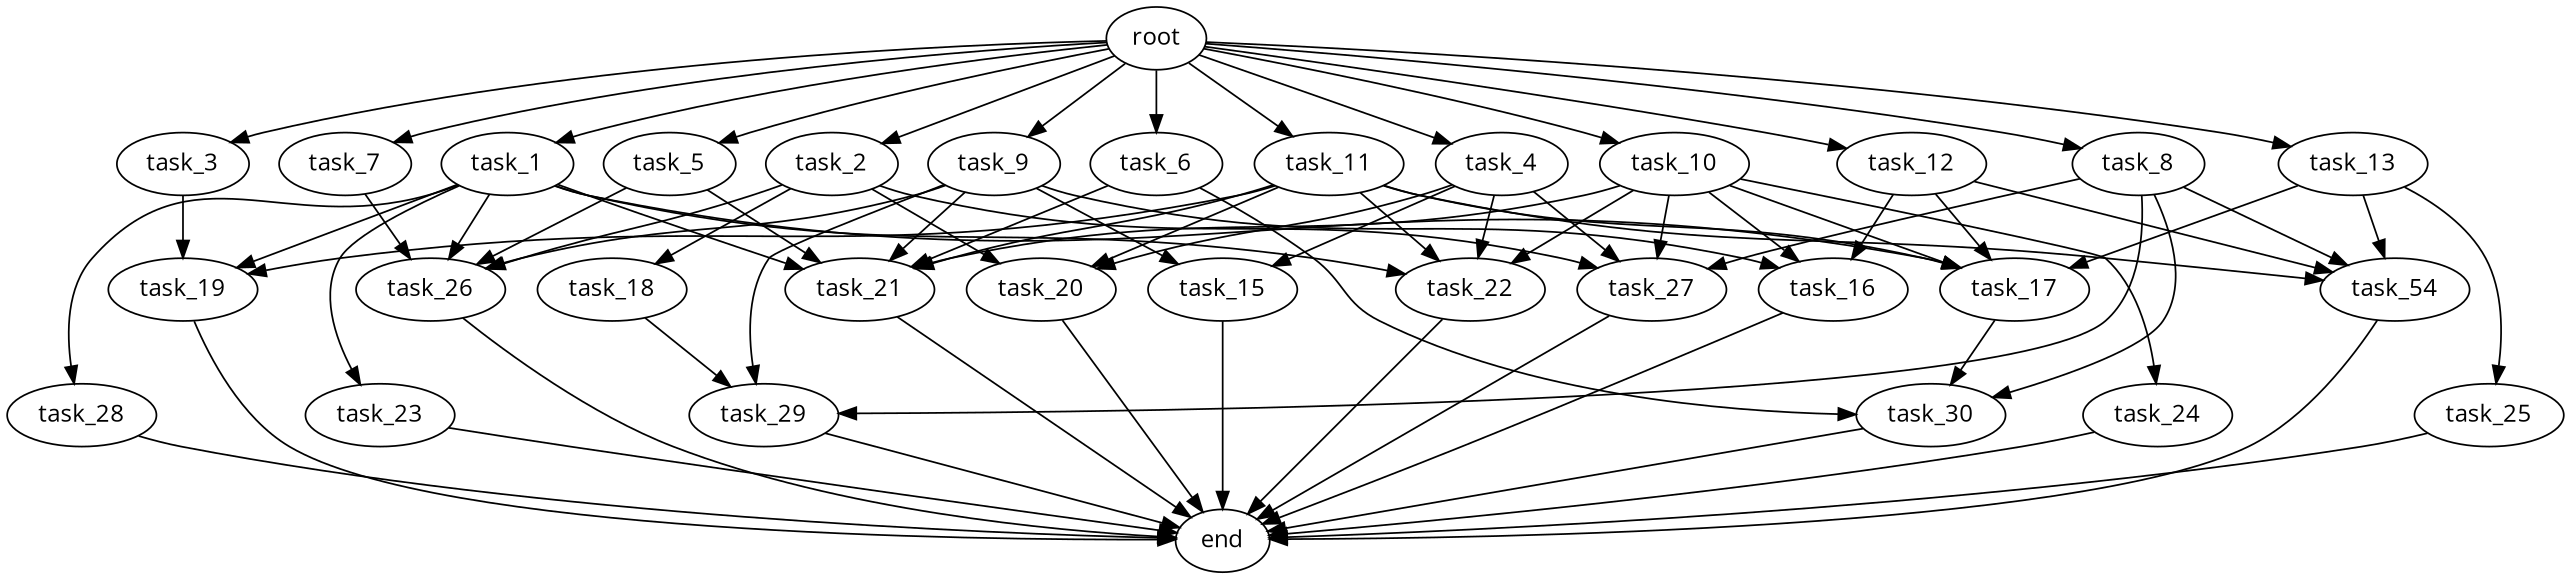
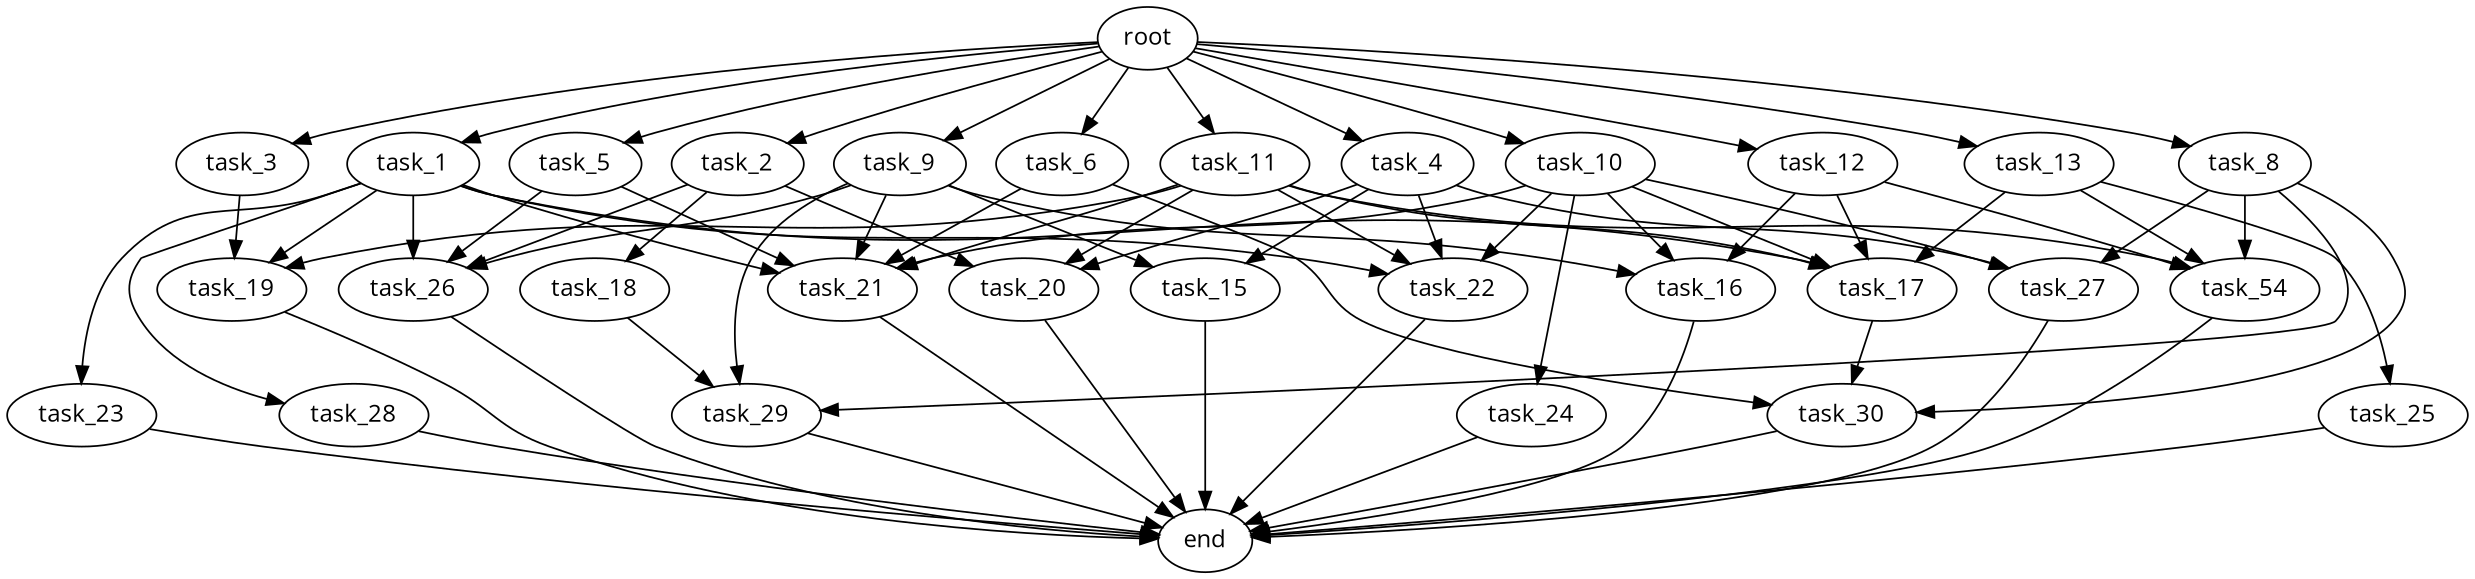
node "task_7": removed
edge "task_2" -> "task_27": removed
